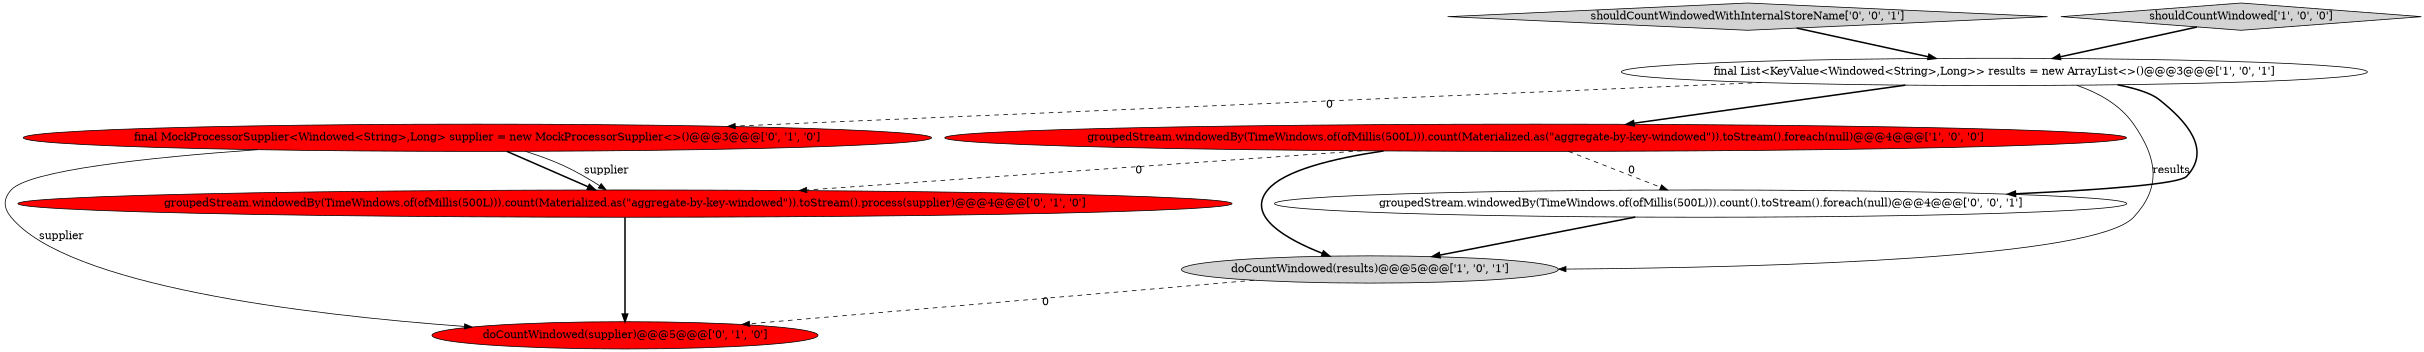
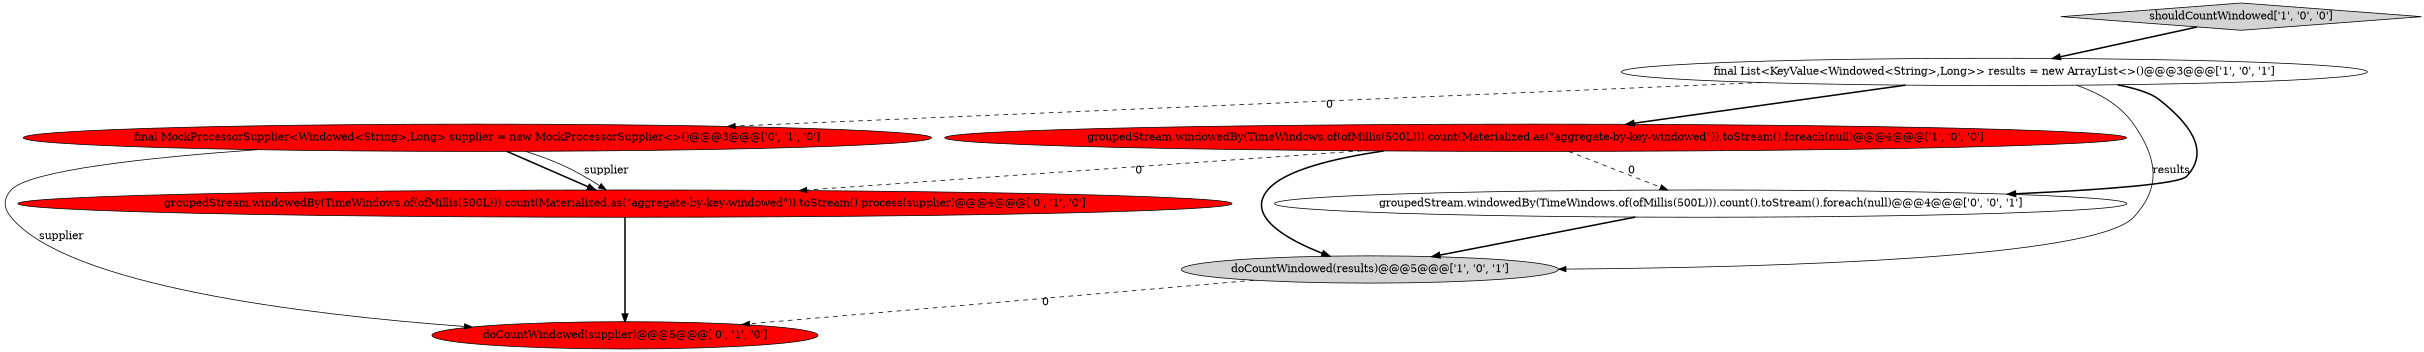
node "shouldCountWindowedWithInternalStoreName['0', '0', '1']": removed
